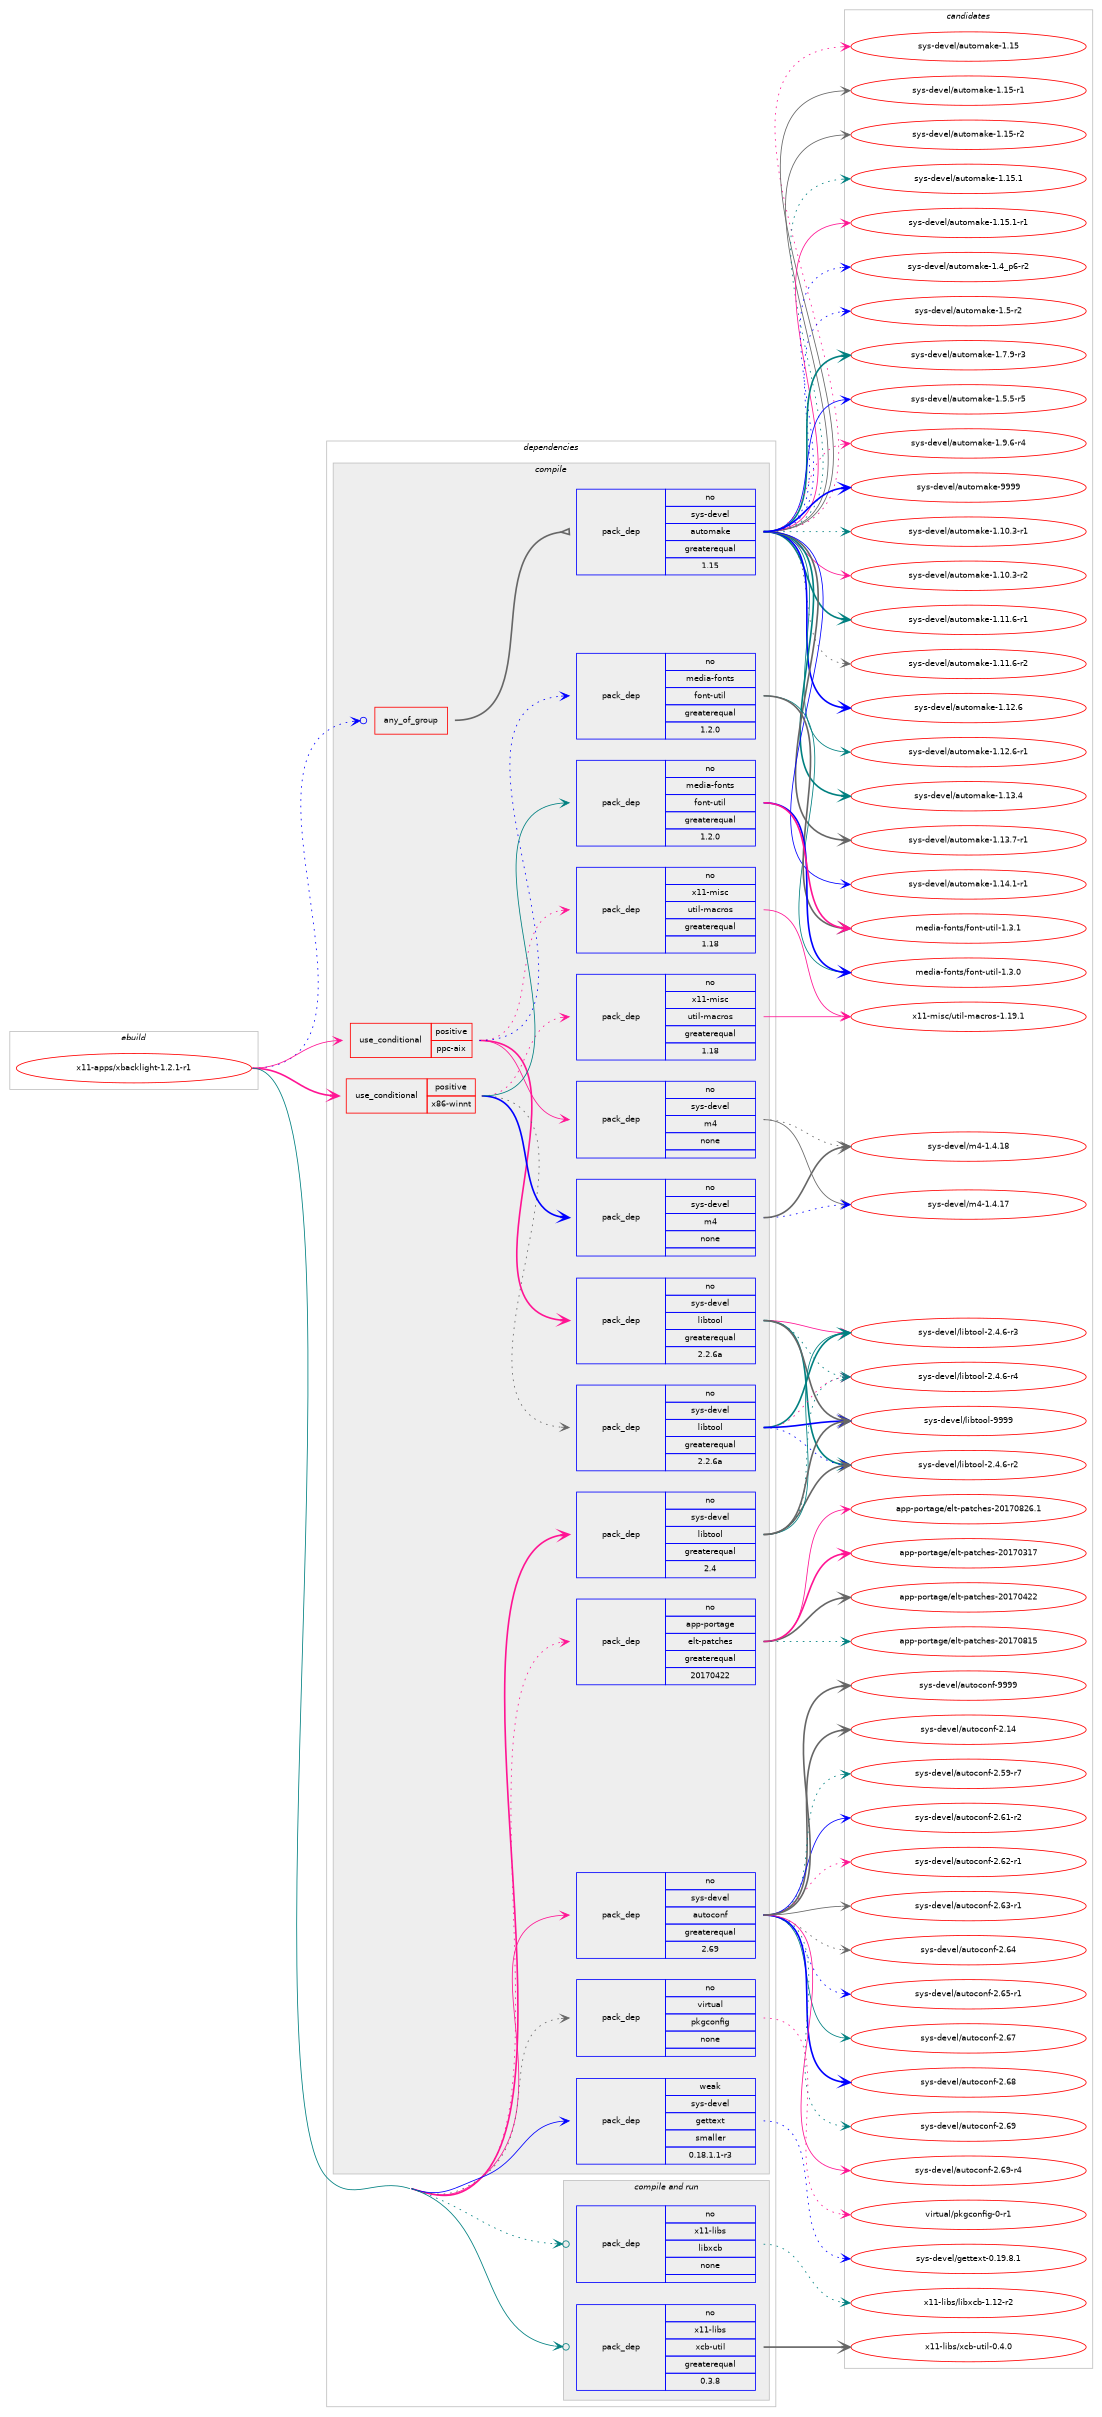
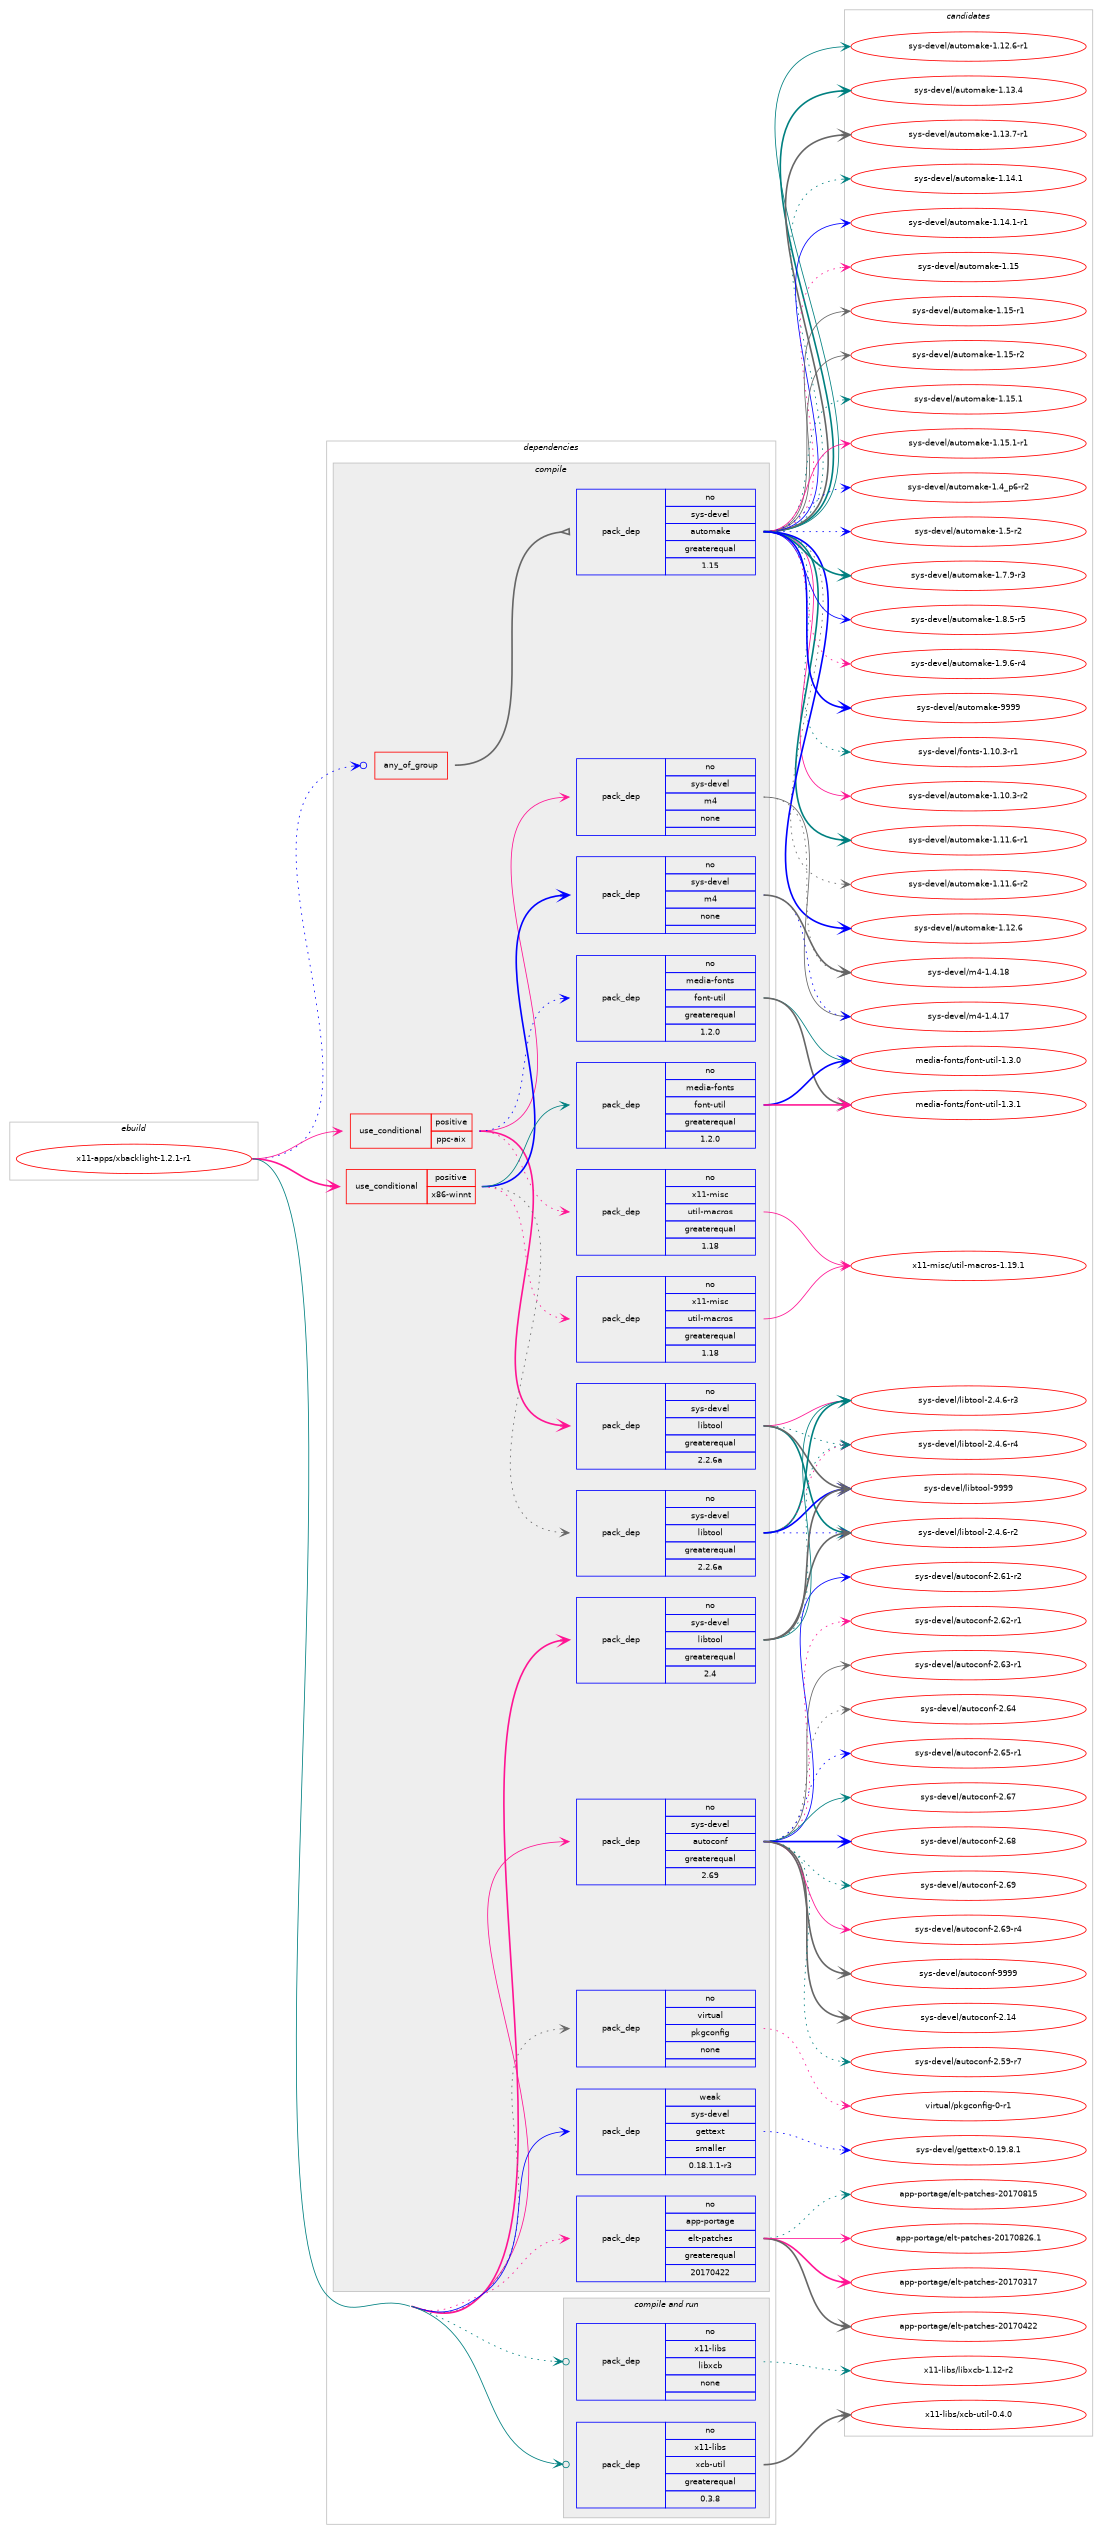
node "sys-devel/automake-1.14.1": added
node "sys-devel/automake-1.5.5-r5": label "sys-devel/automake-1.5.5-r5" -> "sys-devel/automake-1.8.5-r5"
node "sys-devel/automake-1.10.3-r1": label "sys-devel/automake-1.10.3-r1" -> "sys-devel/fonts-1.10.3-r1"
